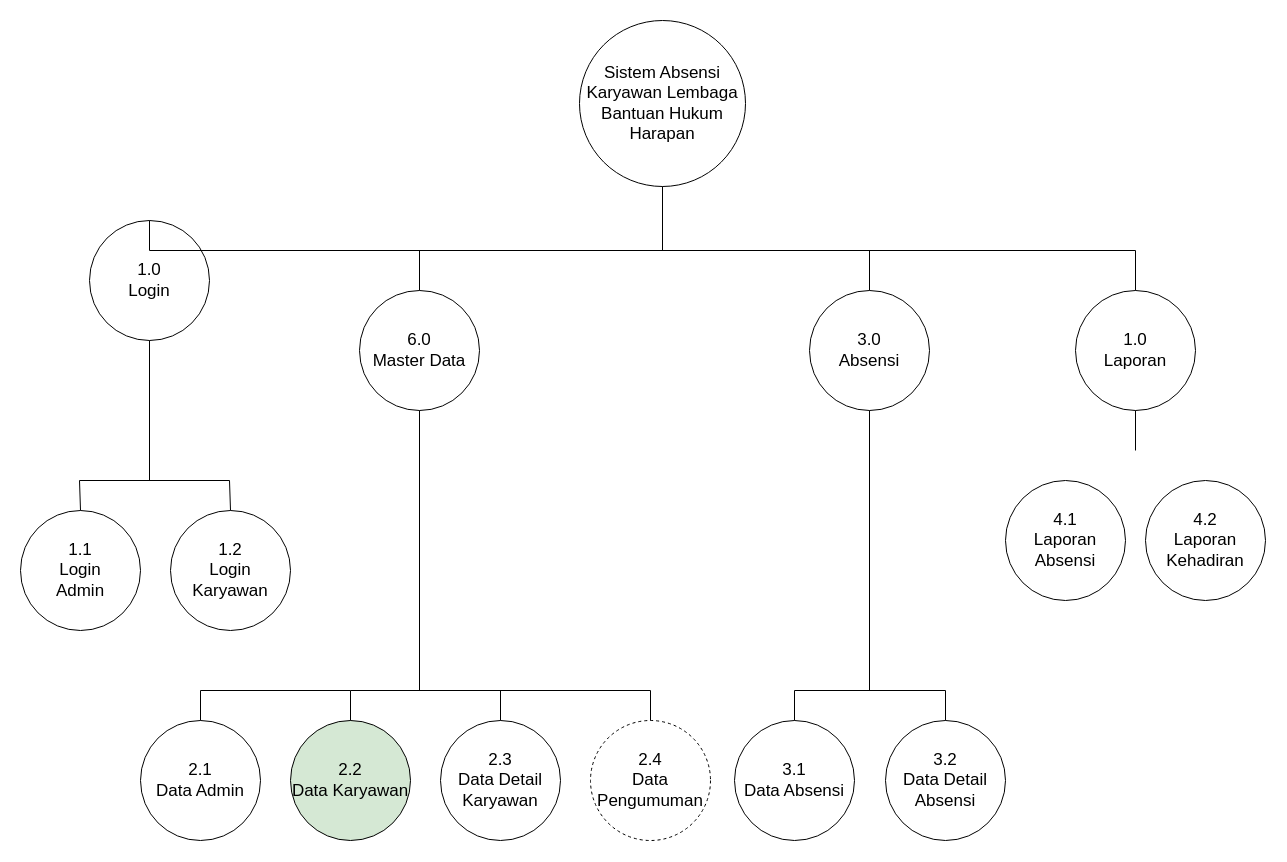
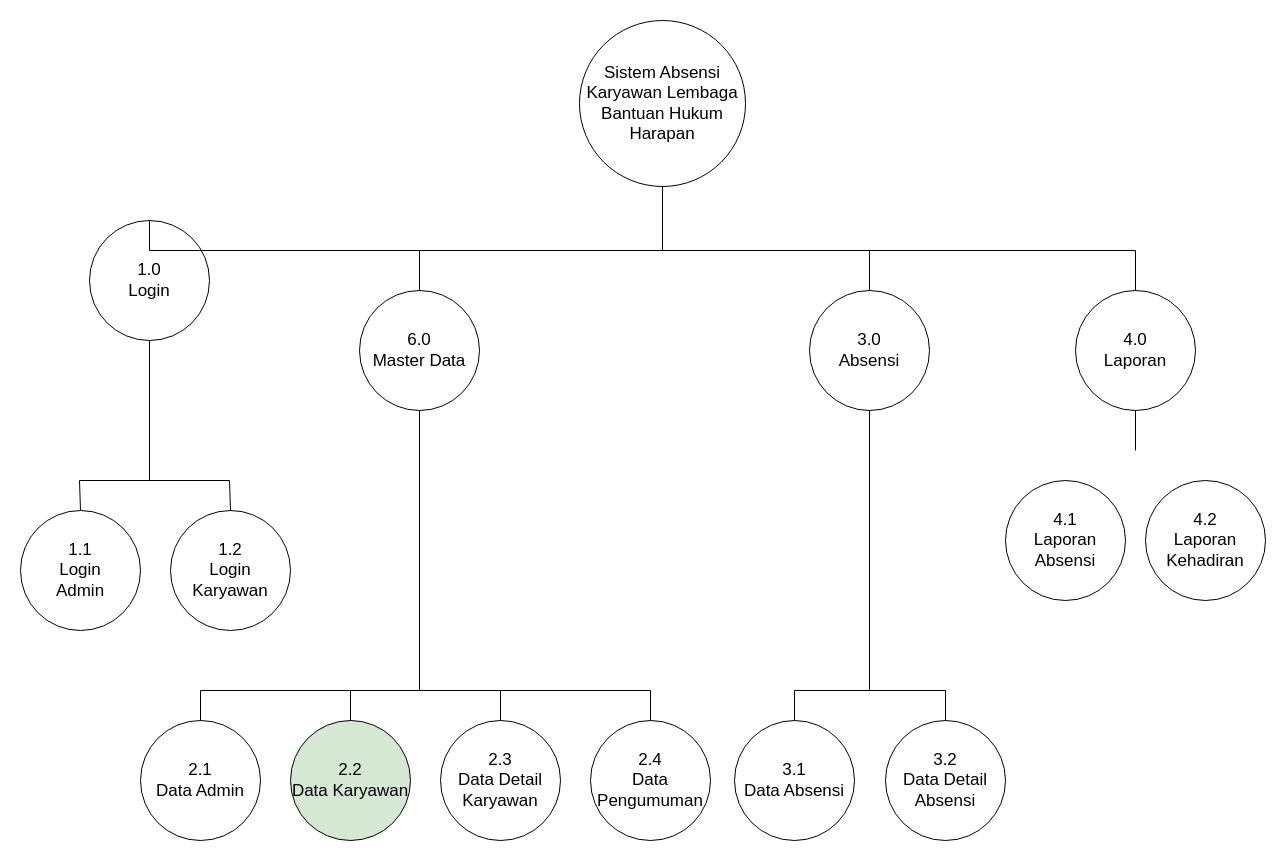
node "1.0 Laporan": label "1.0 Laporan" -> "4.0 Laporan"
node "2.4 Data Pengumuman": style dashed -> solid
